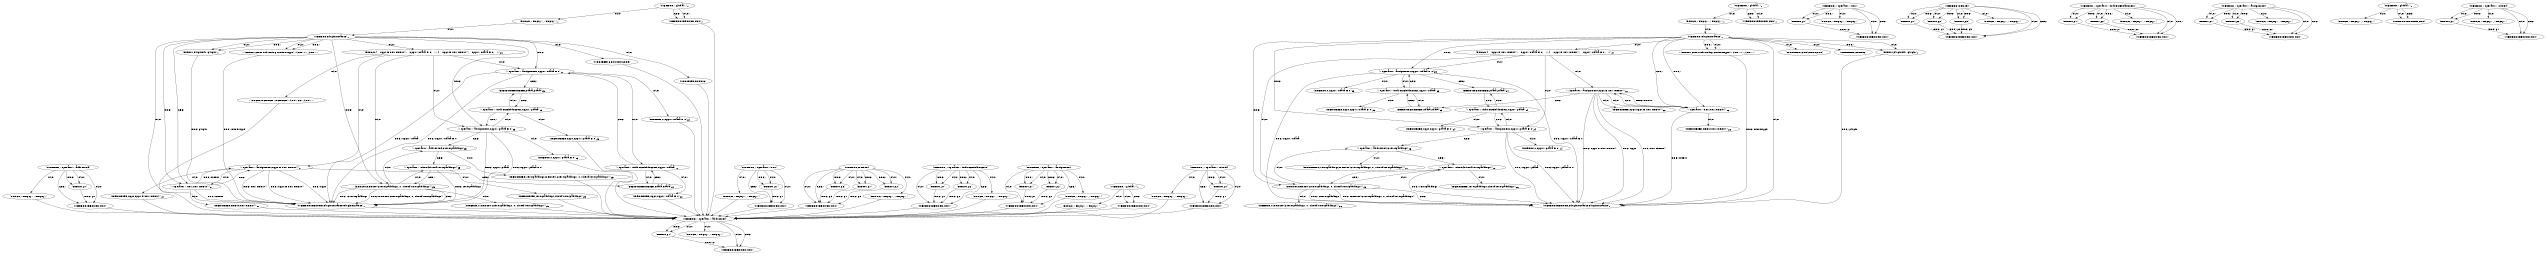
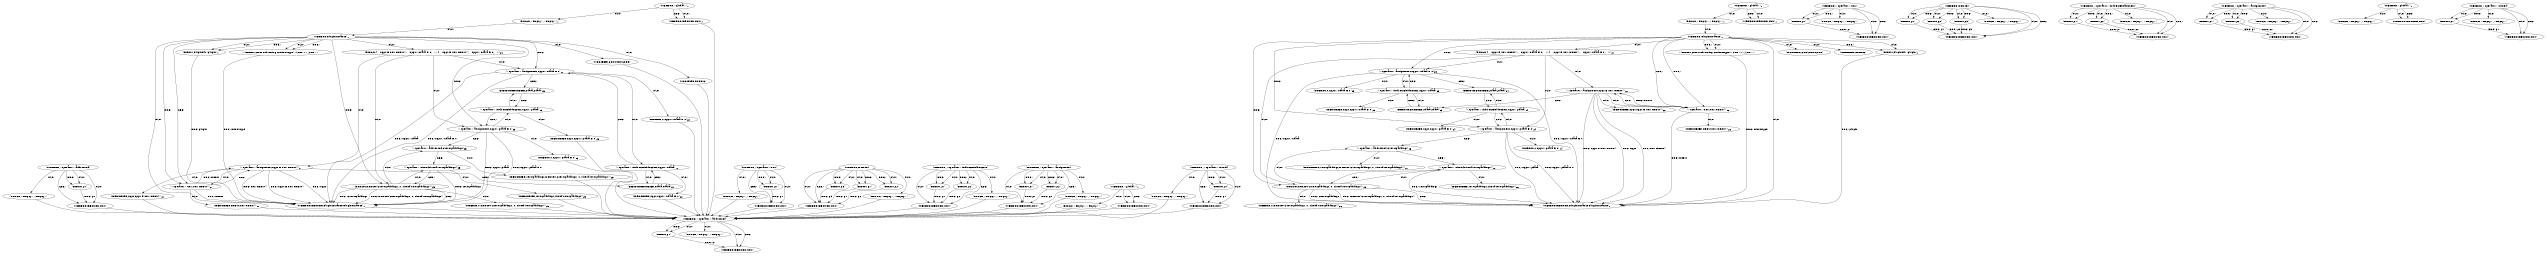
node "<(LOCAL,DCHECK : DCHECK)<SUB>26</SUB>>": removed
